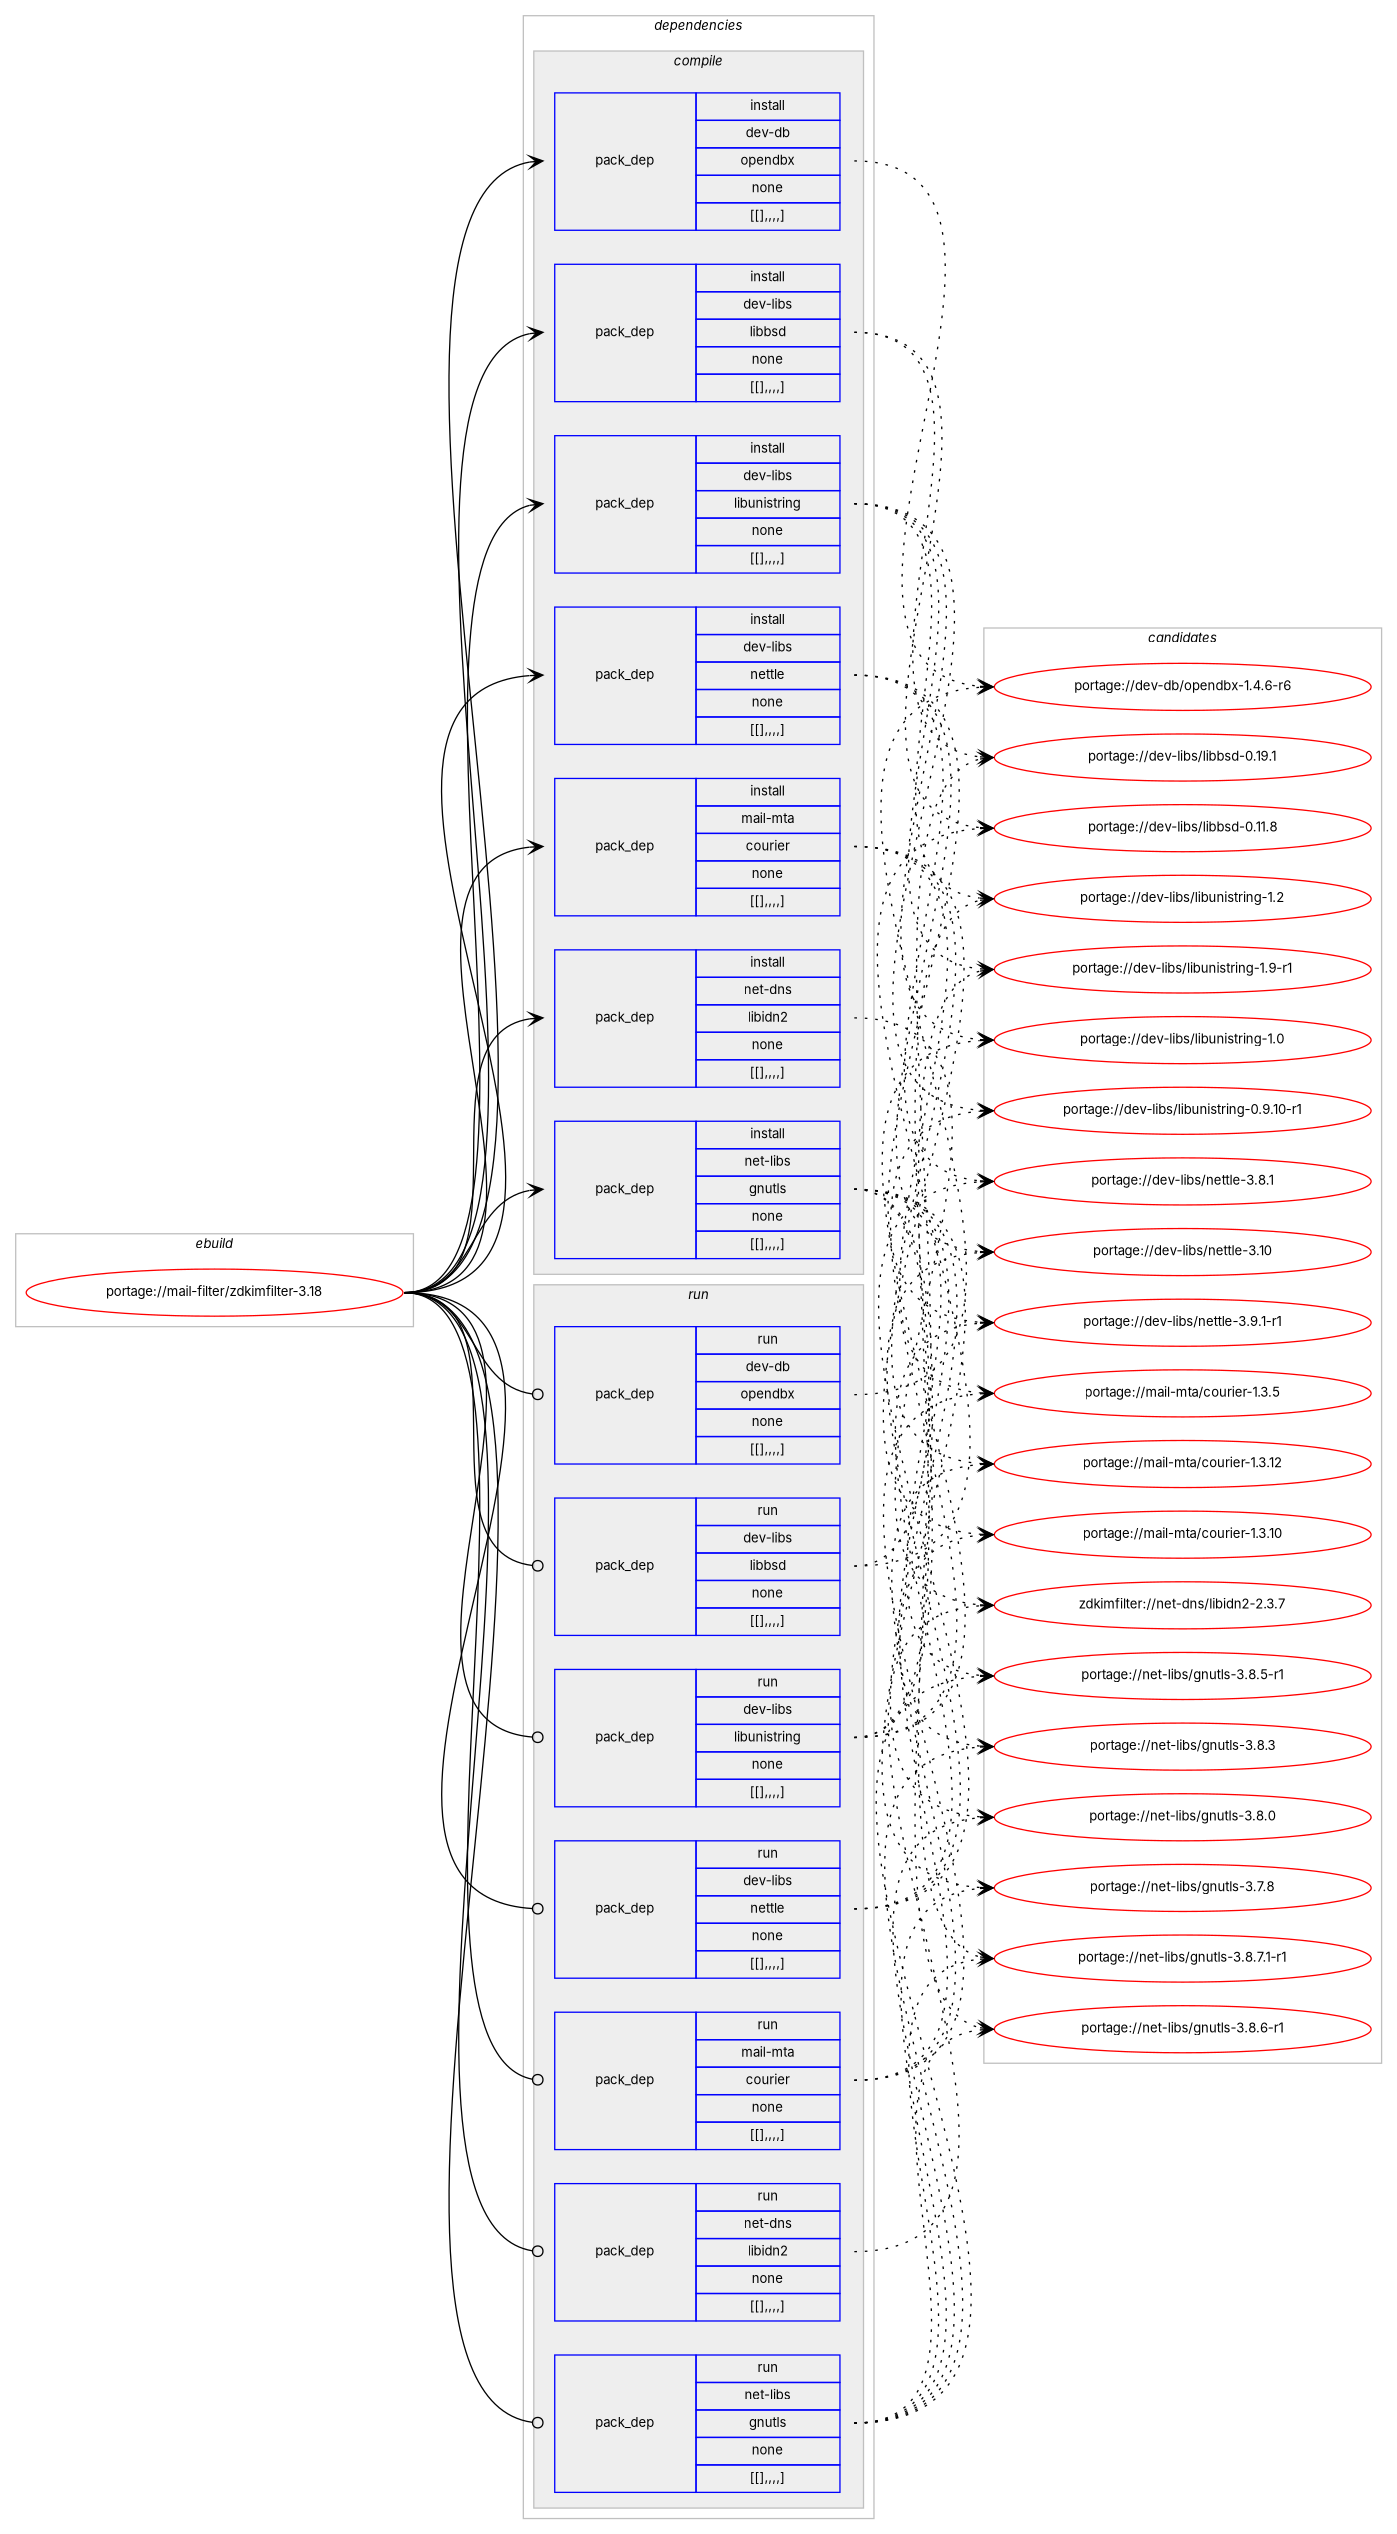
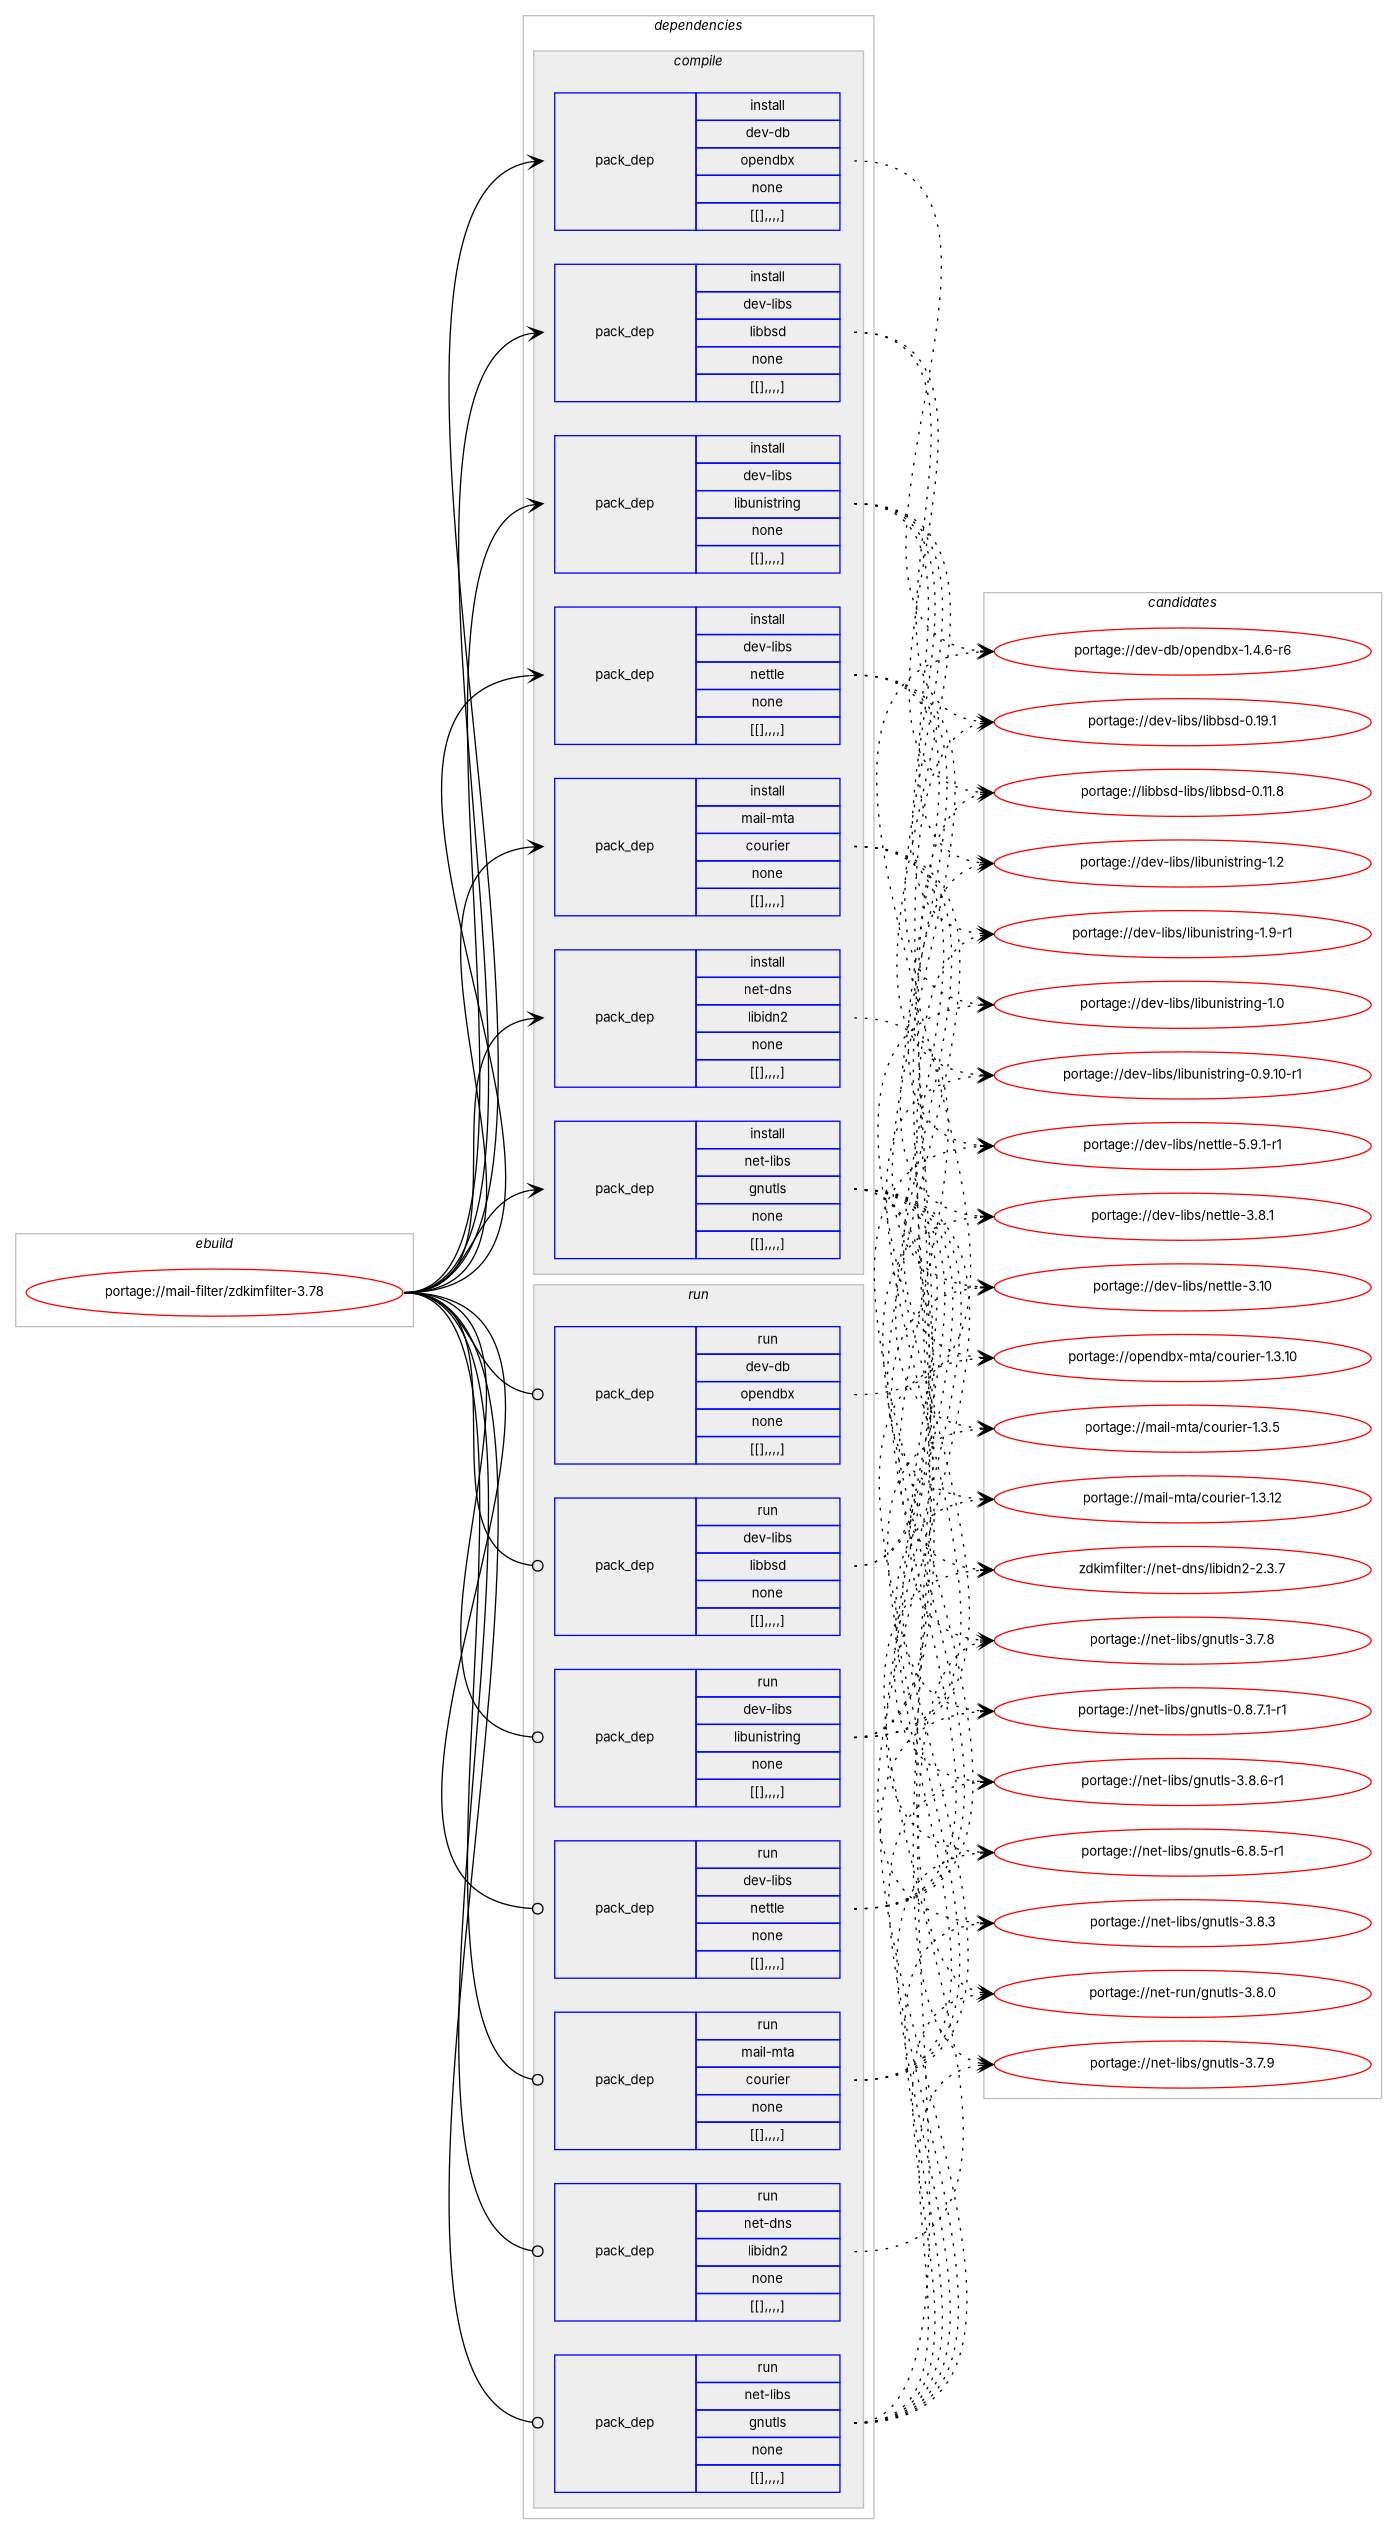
node "portage://dev-libs/libbsd-0.11.8": label "portage://dev-libs/libbsd-0.11.8" -> "portage://libbsd-libs/libbsd-0.11.8"
node "portage://mail-filter/zdkimfilter-3.18": label "portage://mail-filter/zdkimfilter-3.18" -> "portage://mail-filter/zdkimfilter-3.78"
node "portage://dev-libs/nettle-3.9.1-r1": label "portage://dev-libs/nettle-3.9.1-r1" -> "portage://dev-libs/nettle-5.9.1-r1"
node "portage://mail-mta/courier-1.3.10": label "portage://mail-mta/courier-1.3.10" -> "portage://opendbx-mta/courier-1.3.10"
node "portage://net-libs/gnutls-3.8.5-r1": label "portage://net-libs/gnutls-3.8.5-r1" -> "portage://net-libs/gnutls-6.8.5-r1"
node "portage://net-libs/gnutls-3.8.0": label "portage://net-libs/gnutls-3.8.0" -> "portage://net-run/gnutls-3.8.0"
node "portage://net-libs/gnutls-3.8.7.1-r1": label "portage://net-libs/gnutls-3.8.7.1-r1" -> "portage://net-libs/gnutls-0.8.7.1-r1"
node "portage://net-libs/gnutls-3.7.9": added
